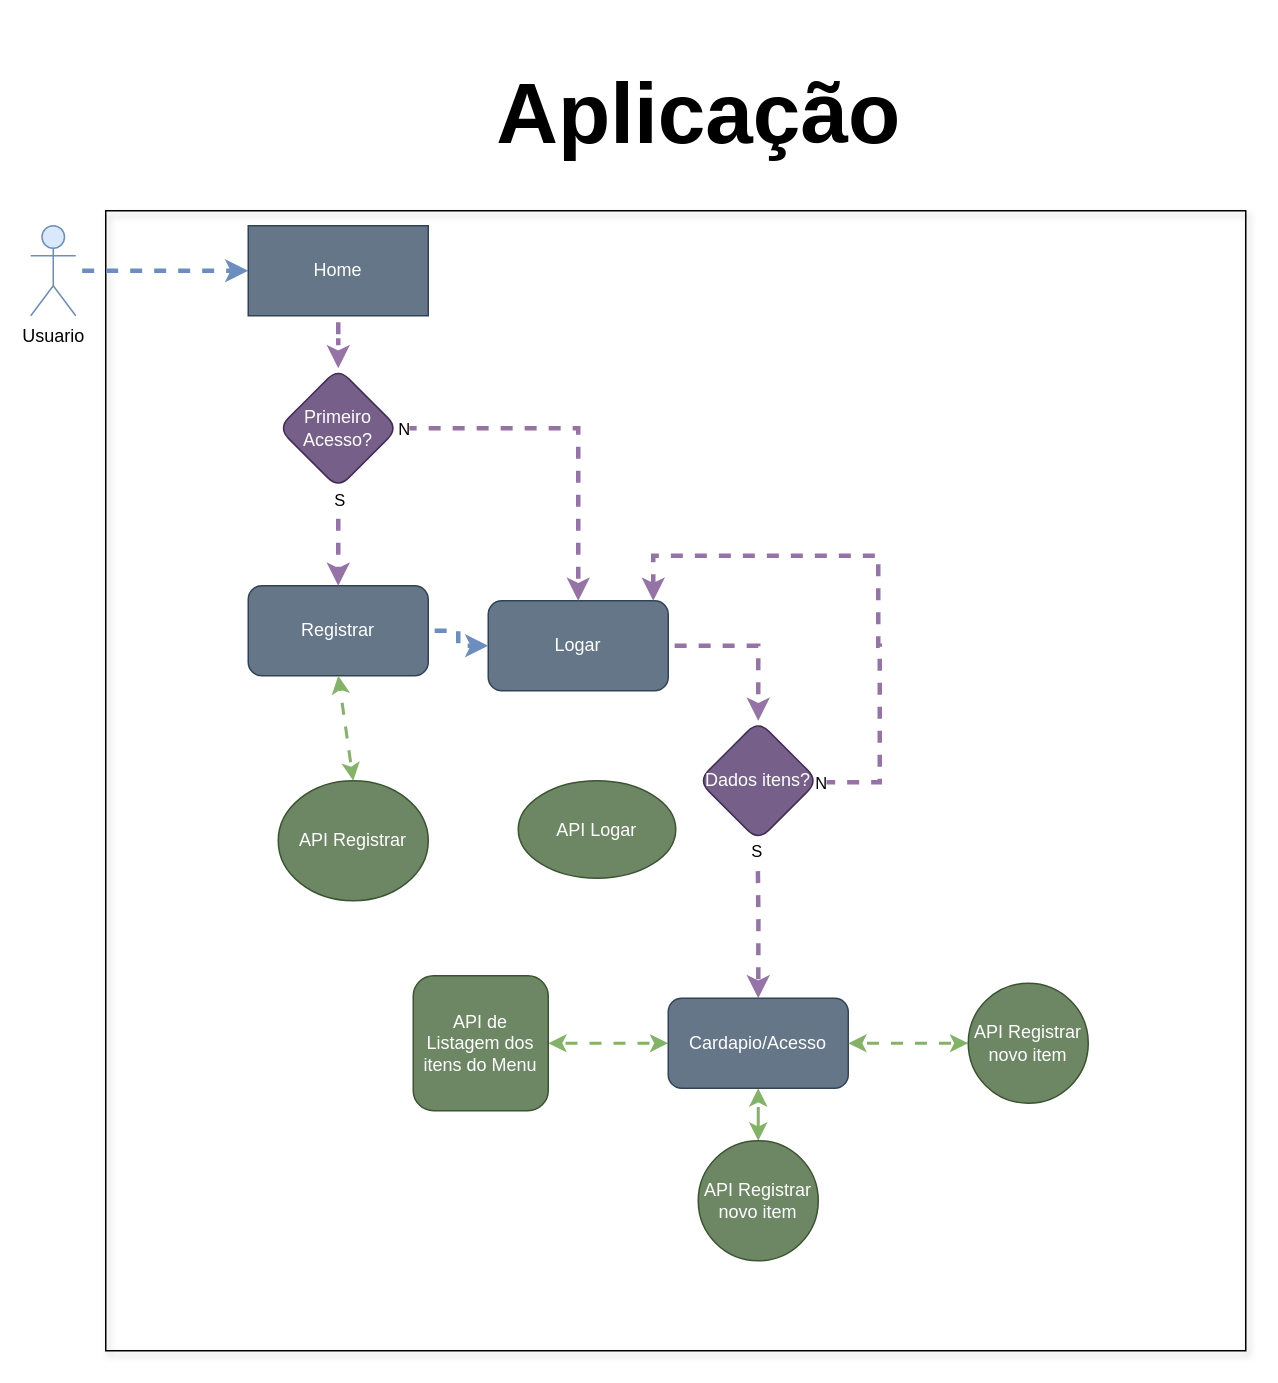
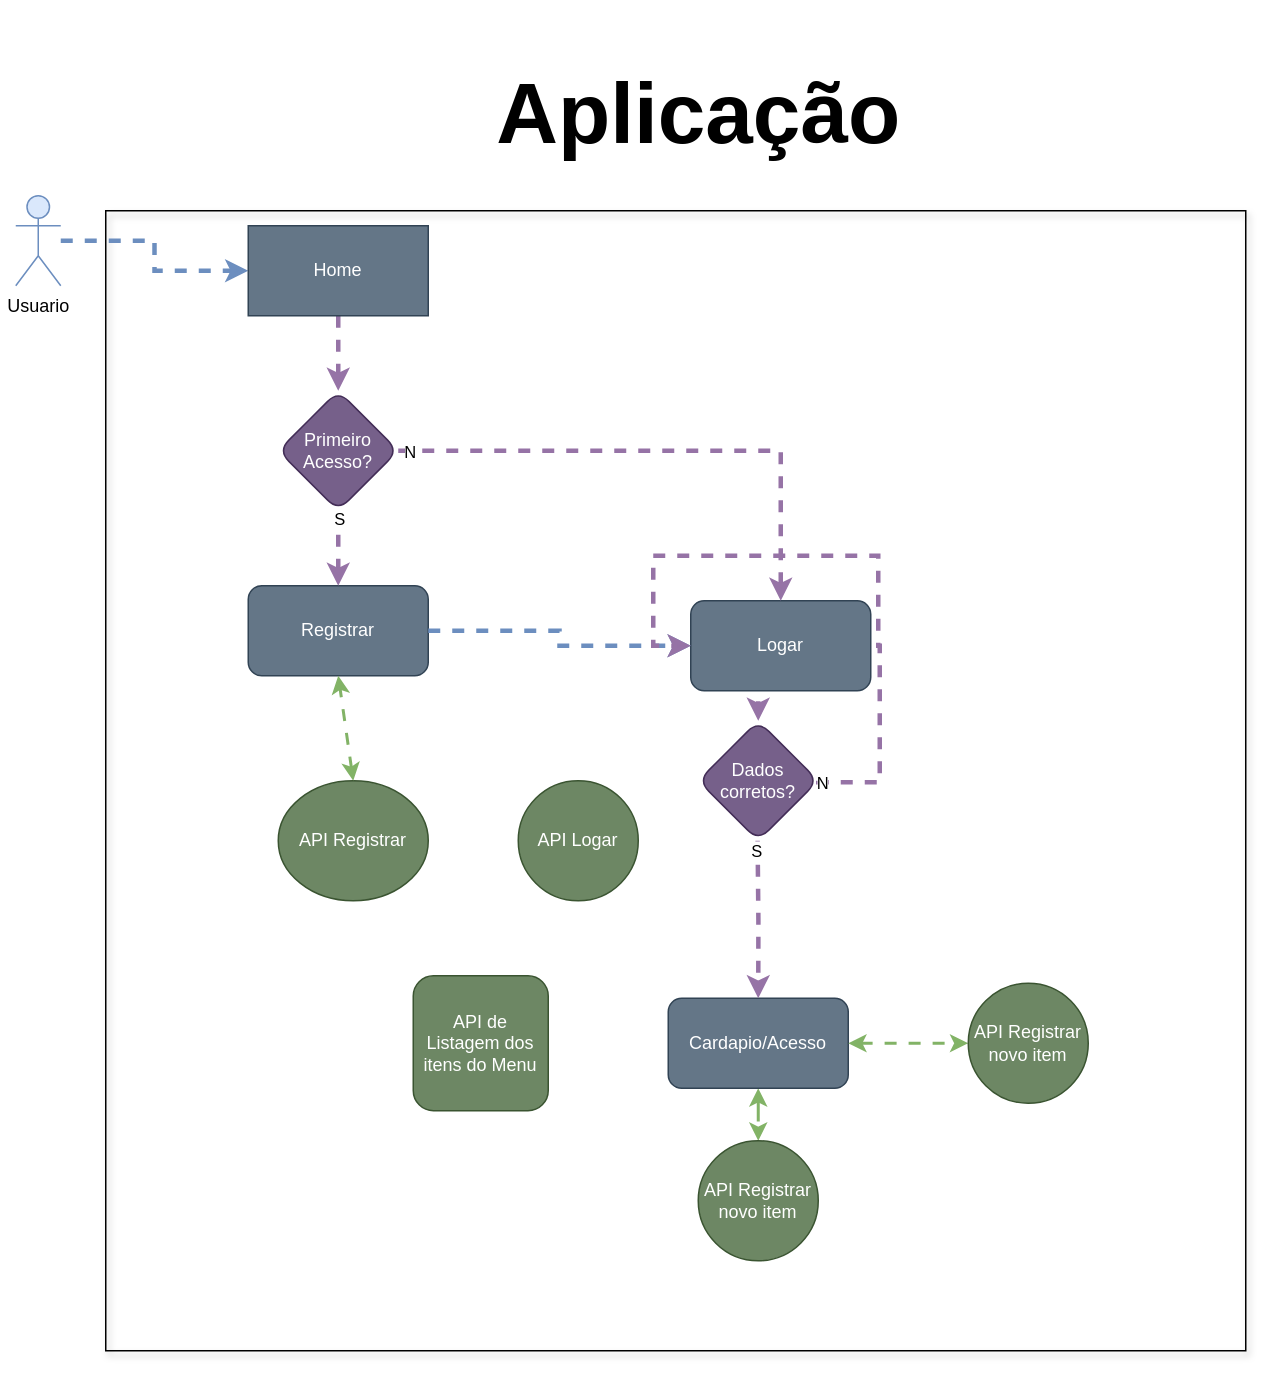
node "Usuario": moved (53, 271) -> (38, 241)
node "Primeiro Acesso?": moved (338, 428) -> (338, 451)
node "Logar": moved (578, 646) -> (781, 646)
node "Dados itens?": label "Dados itens?" -> "Dados corretos?"
node "API Logar": size 158x98 -> 120x120
edge "API de Listagem dos itens do Menu" -- "Cardapio/Acesso": removed
